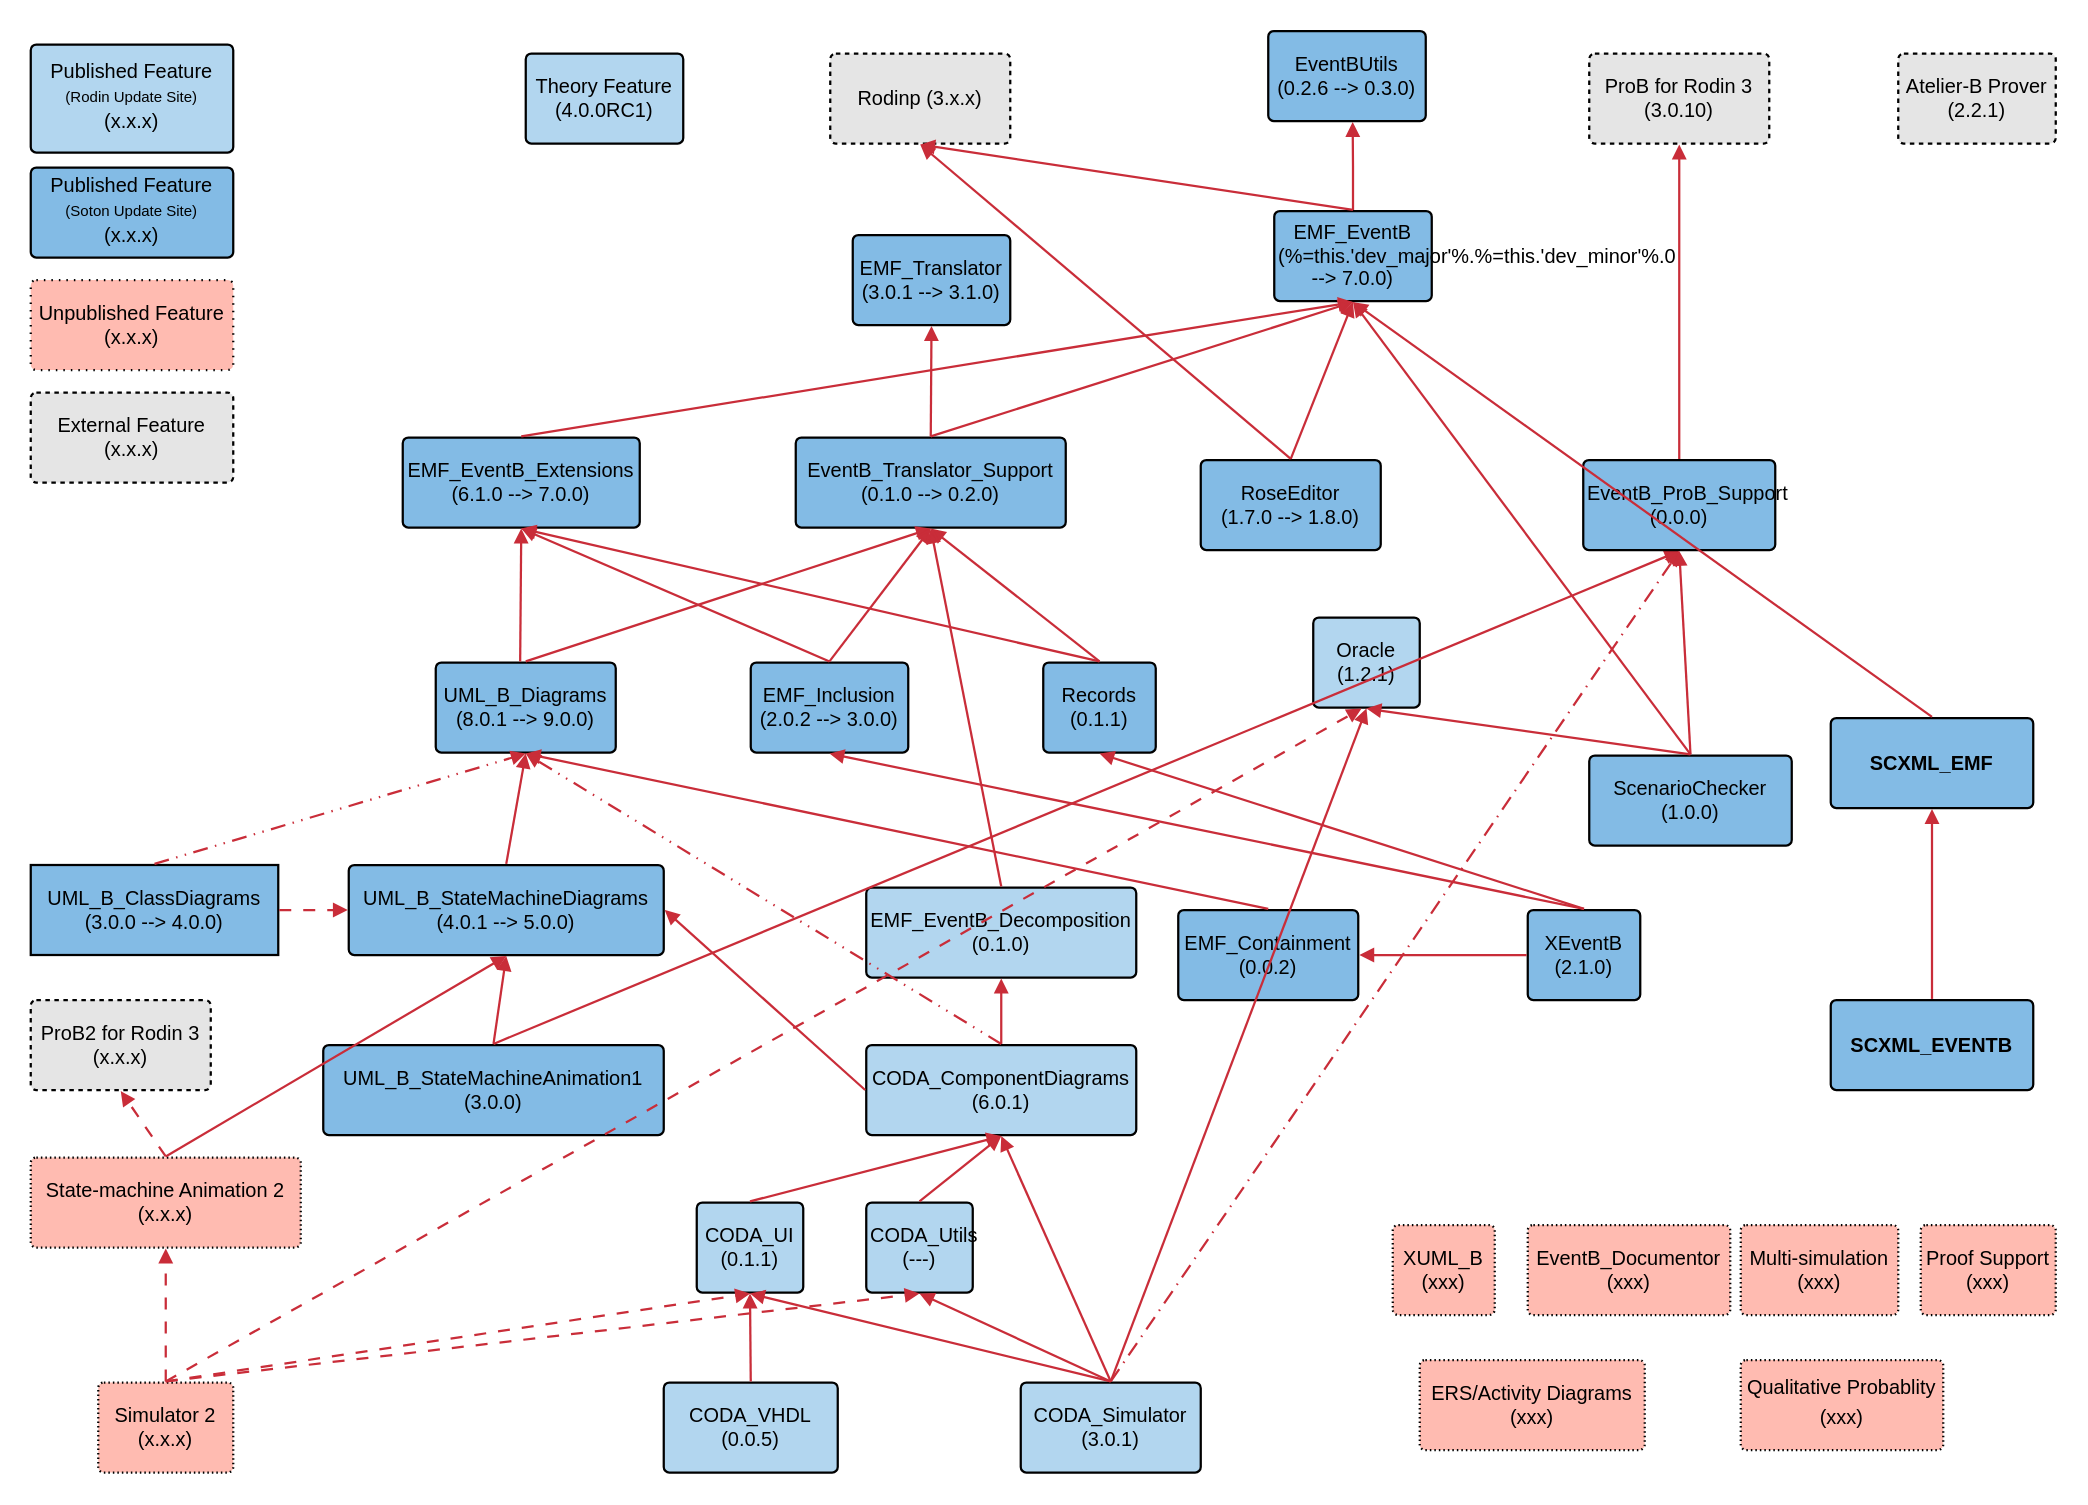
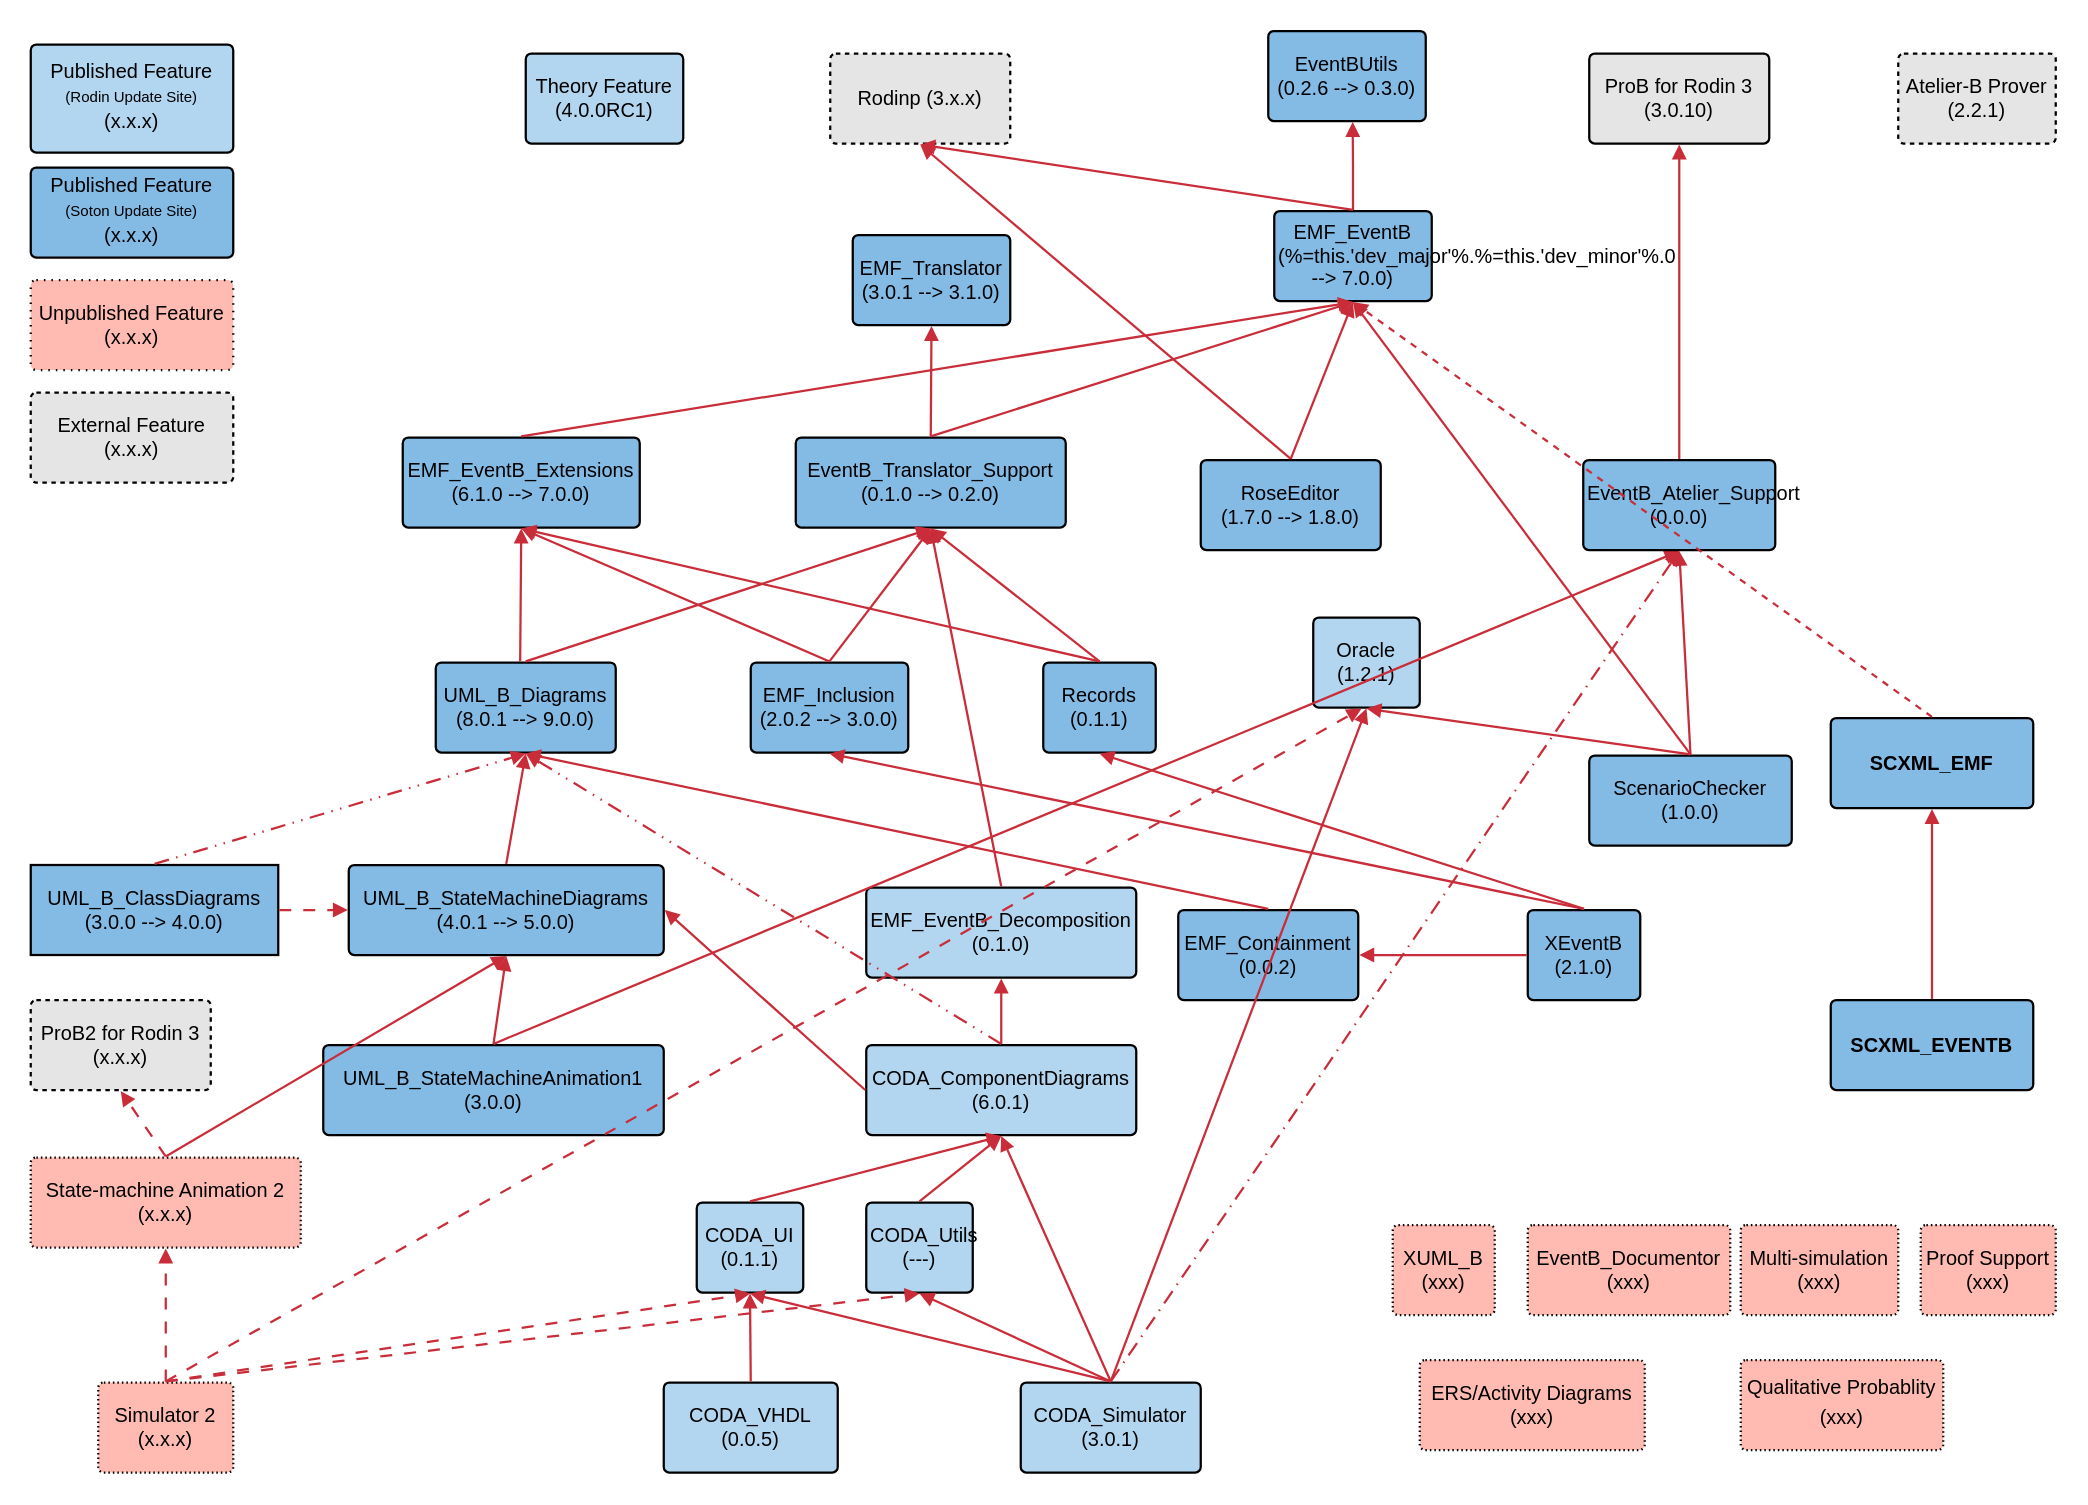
node "ProB for Rodin 3 (3.0.10)": style dashed -> solid
node "EventB_ProB_Support (0.0.0)": label "EventB_ProB_Support (0.0.0)" -> "EventB_Atelier_Support (0.0.0)"
edge "SCXML_EMF" -> "EMF_EventB (%=this.'dev_major'%.%=this.'dev_minor'%.0 --> 7.0.0)": style solid -> dashed
